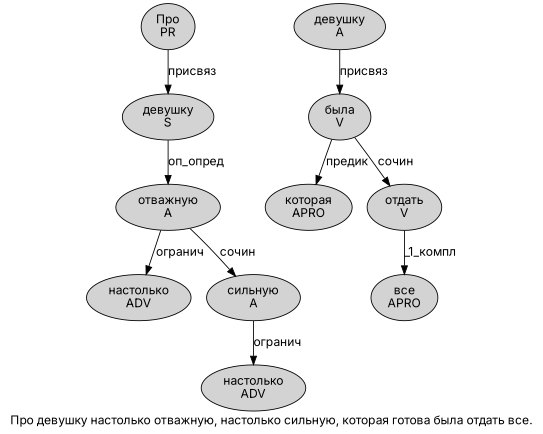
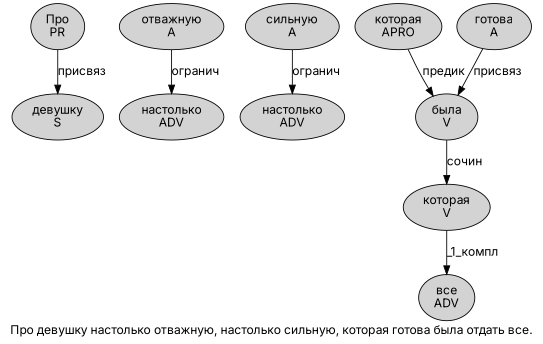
node "девушку A": label "девушку A" -> "готова A"
edge "девушку S" -> "отважную A": removed, label "оп_опред"
edge "была V" -> "которая APRO": reversed
node "отдать V": label "отдать V" -> "которая V"
edge "отважную A" -> "сильную A": removed, label "сочин"
node "все APRO": label "все APRO" -> "все ADV"
